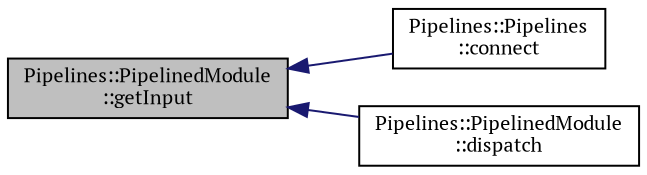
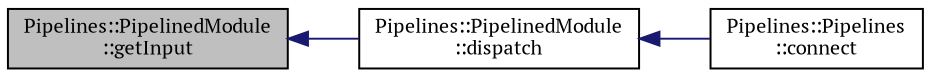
edge "Pipelines::Pipelines ::connect" -> "Pipelines::PipelinedModule ::getInput": now "Pipelines::Pipelines ::connect" -> "Pipelines::PipelinedModule ::dispatch"
